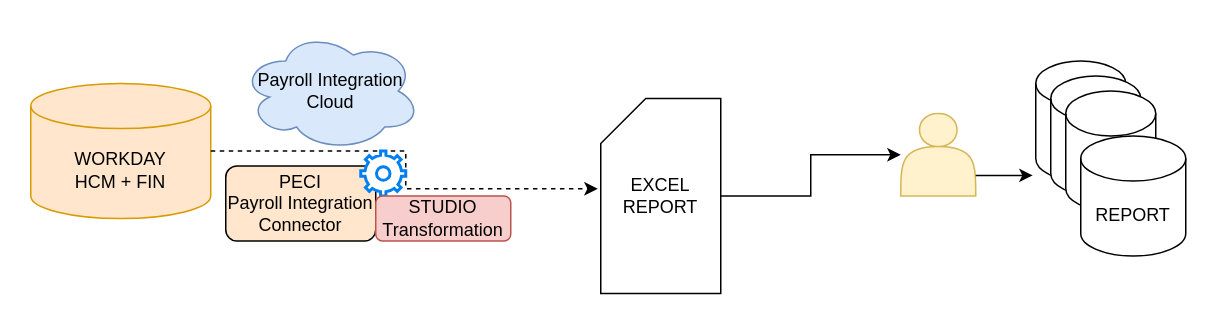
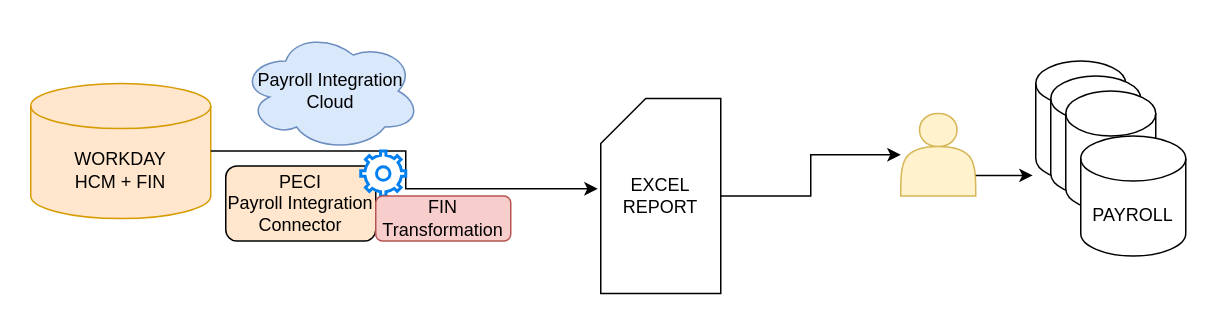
edge "WORKDAY HCM + FIN" -> "EXCEL REPORT": style dashed -> solid
node "REPORT": label "REPORT" -> "PAYROLL"
node "STUDIO Transformation": label "STUDIO Transformation" -> "FIN Transformation"
